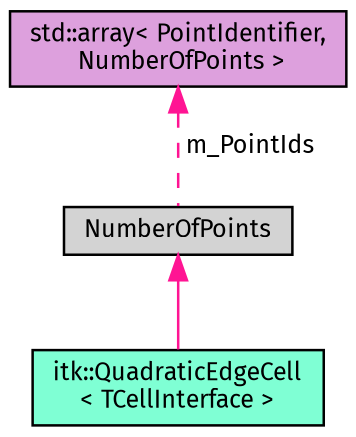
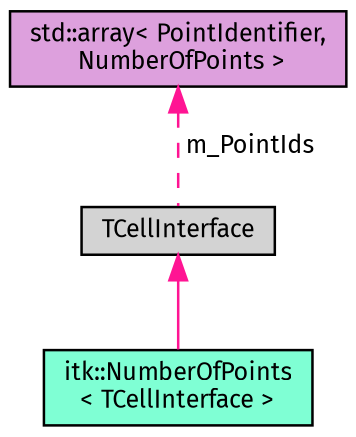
node "NumberOfPoints": label "NumberOfPoints" -> "TCellInterface"
node "itk::QuadraticEdgeCell < TCellInterface >": label "itk::QuadraticEdgeCell < TCellInterface >" -> "itk::NumberOfPoints < TCellInterface >"
